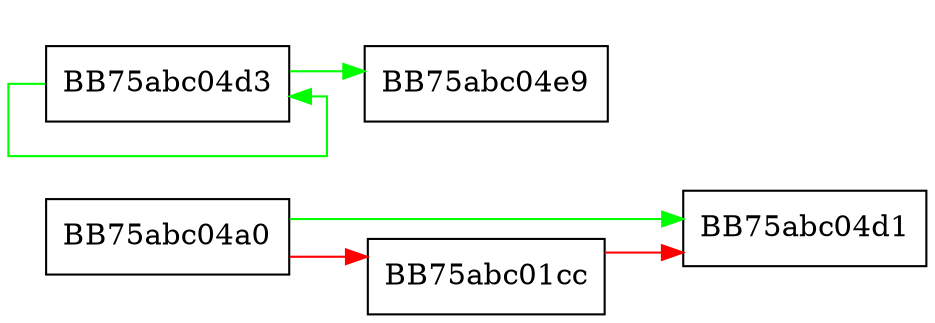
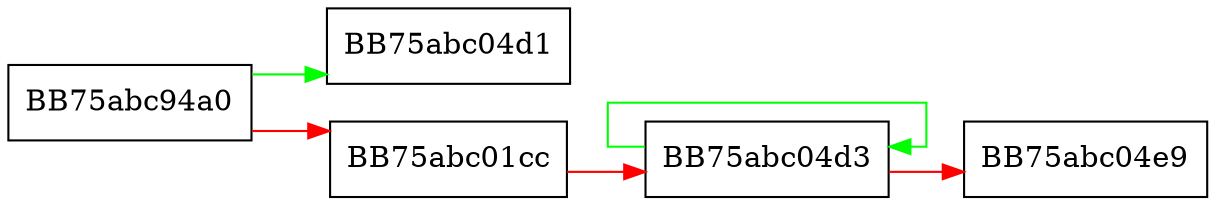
edge "BB75abc04d3" -> "BB75abc04e9": color green -> red
node "BB75abc04a0": label "BB75abc04a0" -> "BB75abc94a0"
edge "BB75abc01cc" -> "BB75abc04d1": now "BB75abc01cc" -> "BB75abc04d3"
